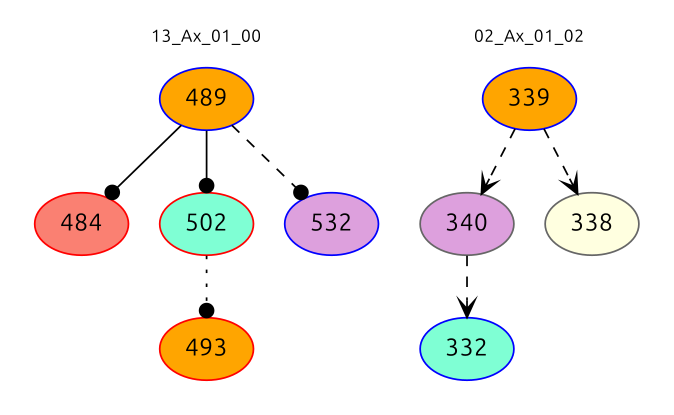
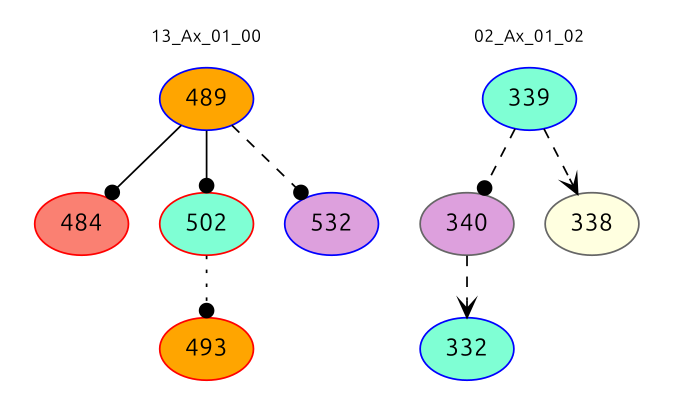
node "339": fillcolor orange -> aquamarine
edge "339" -> "340": arrowhead vee -> dot
